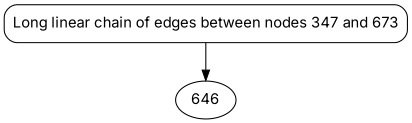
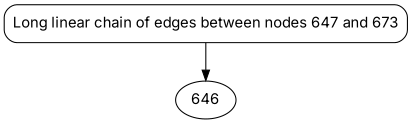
node "Long linear chain of edges between nodes 347 and 673": label "Long linear chain of edges between nodes 347 and 673" -> "Long linear chain of edges between nodes 647 and 673"
